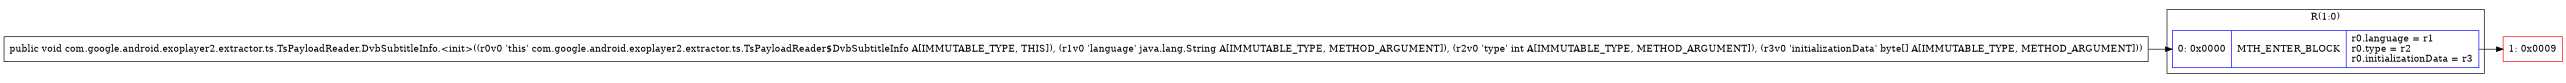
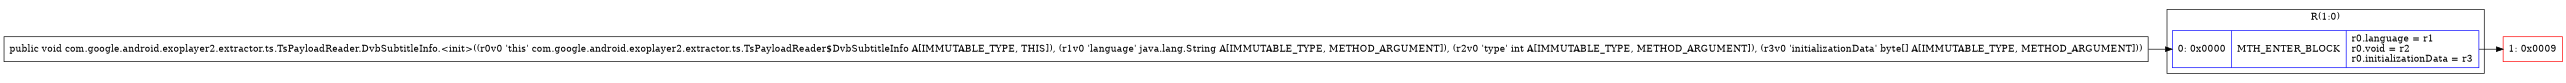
node "0: 0x0000": text "r0.type = r2" -> "r0.void = r2"
